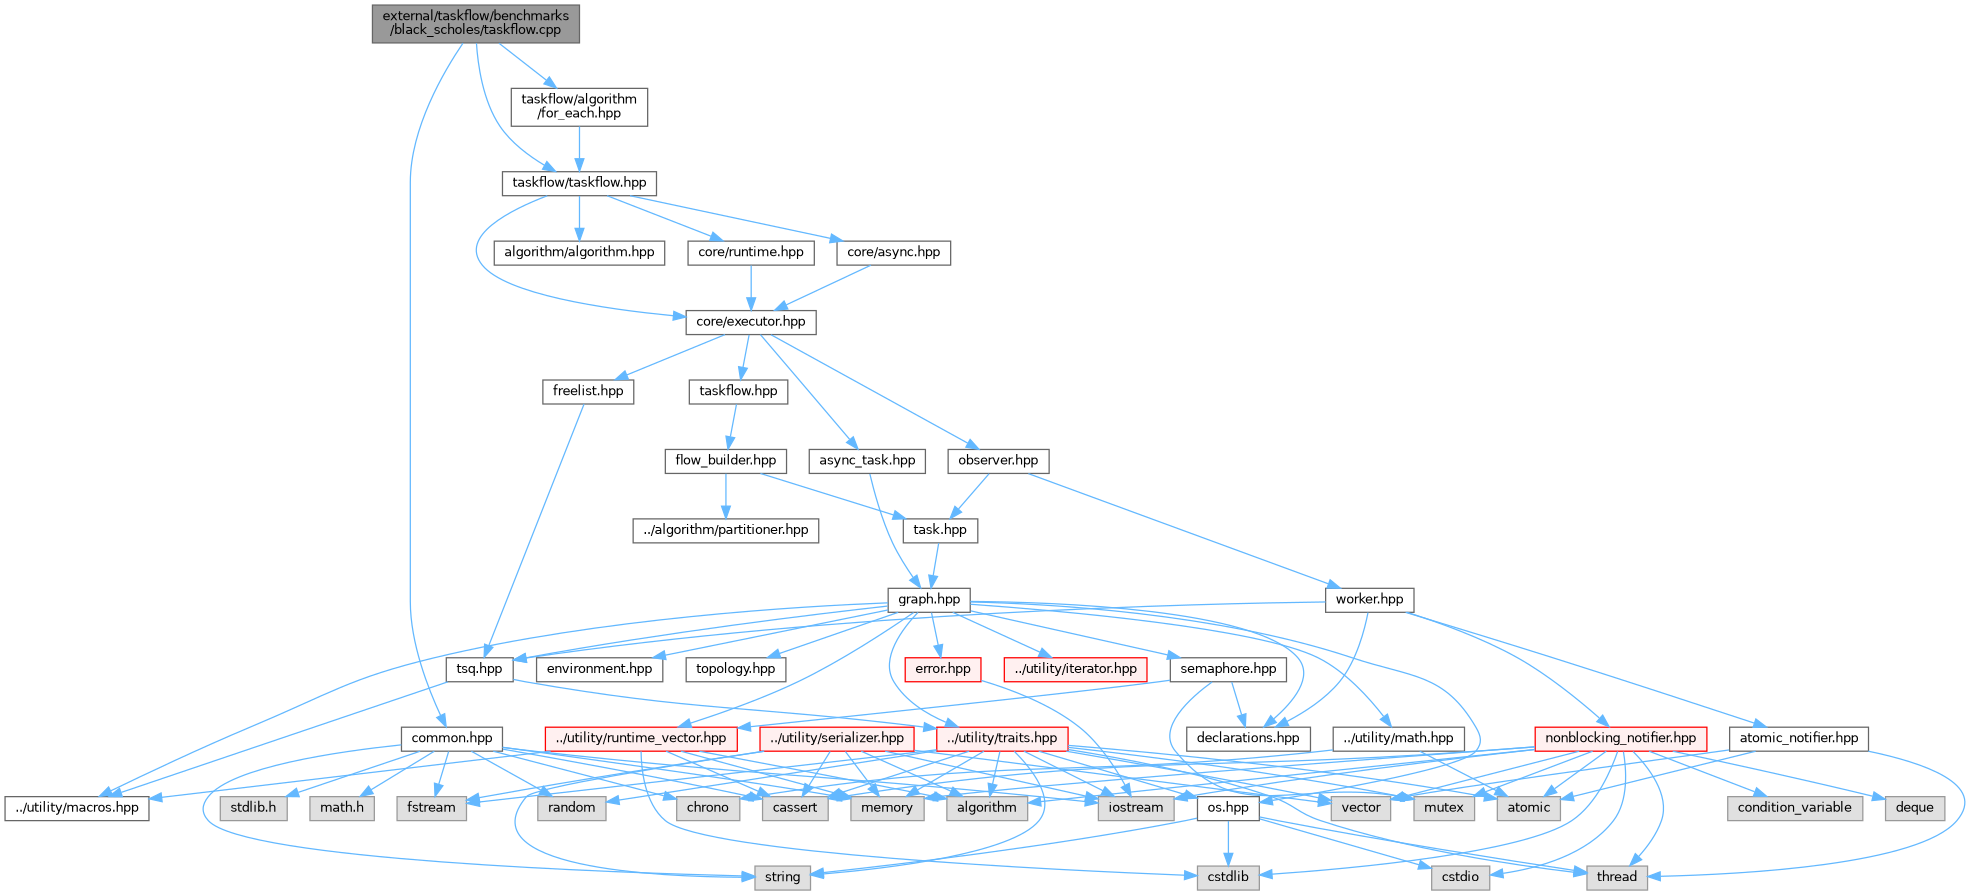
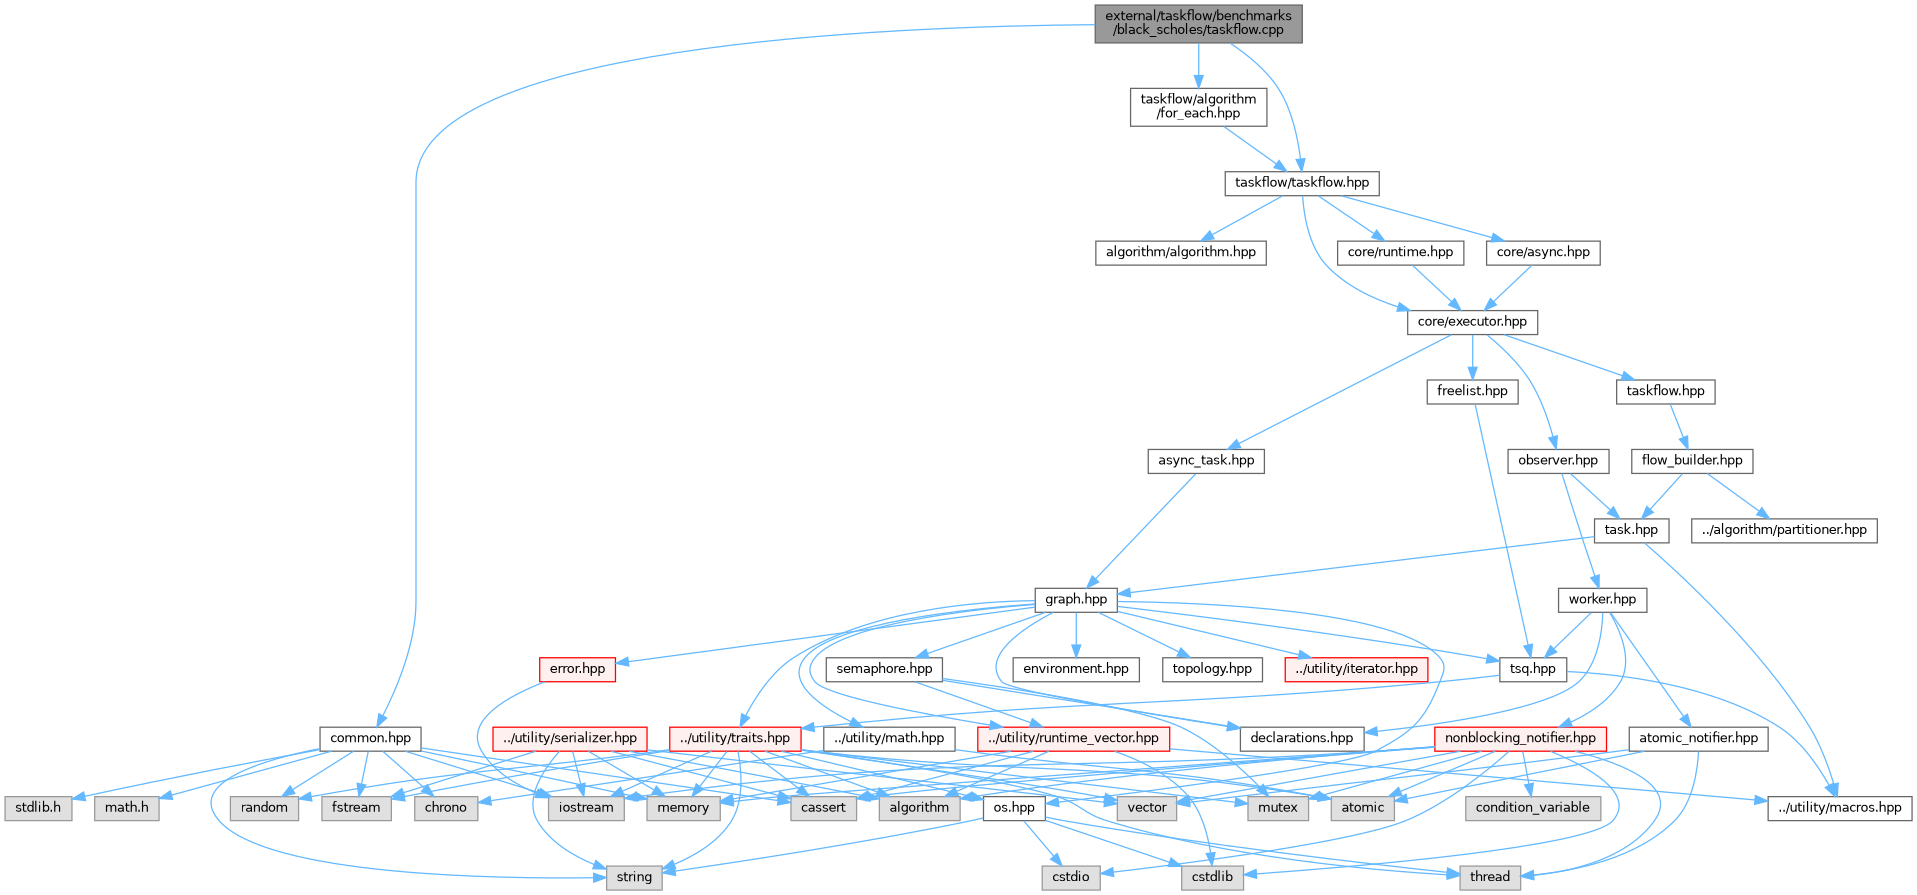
edge "graph.hpp" -> "../utility/macros.hpp": now "task.hpp" -> "../utility/macros.hpp"
node "deque": removed
